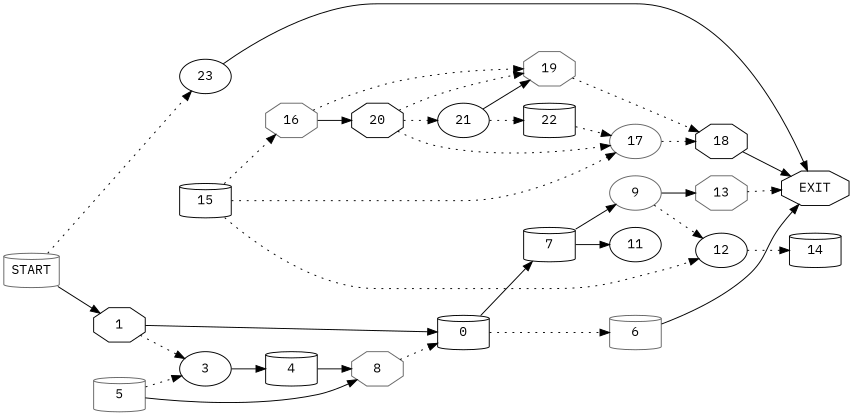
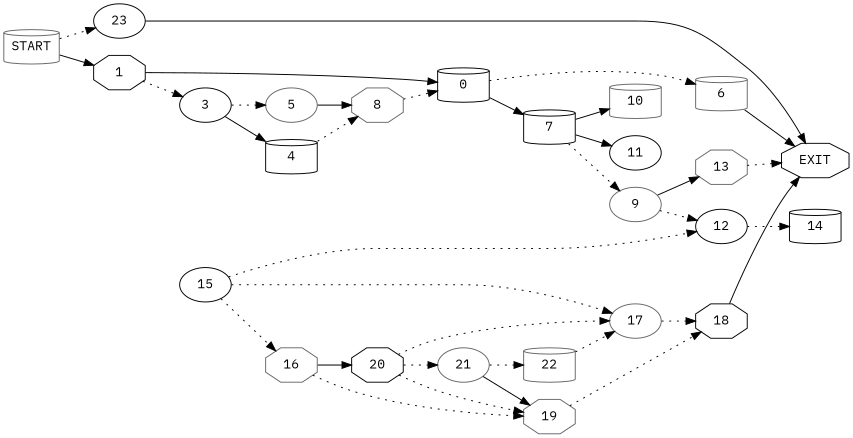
node "10": added
node "21": color black -> gray40
node "22": color black -> gray40
node "15": shape cylinder -> ellipse
edge "7" -> "9": style solid -> dotted
edge "4" -> "8": style solid -> dotted
edge "5" -> "3": reversed
node "5": shape cylinder -> ellipse
